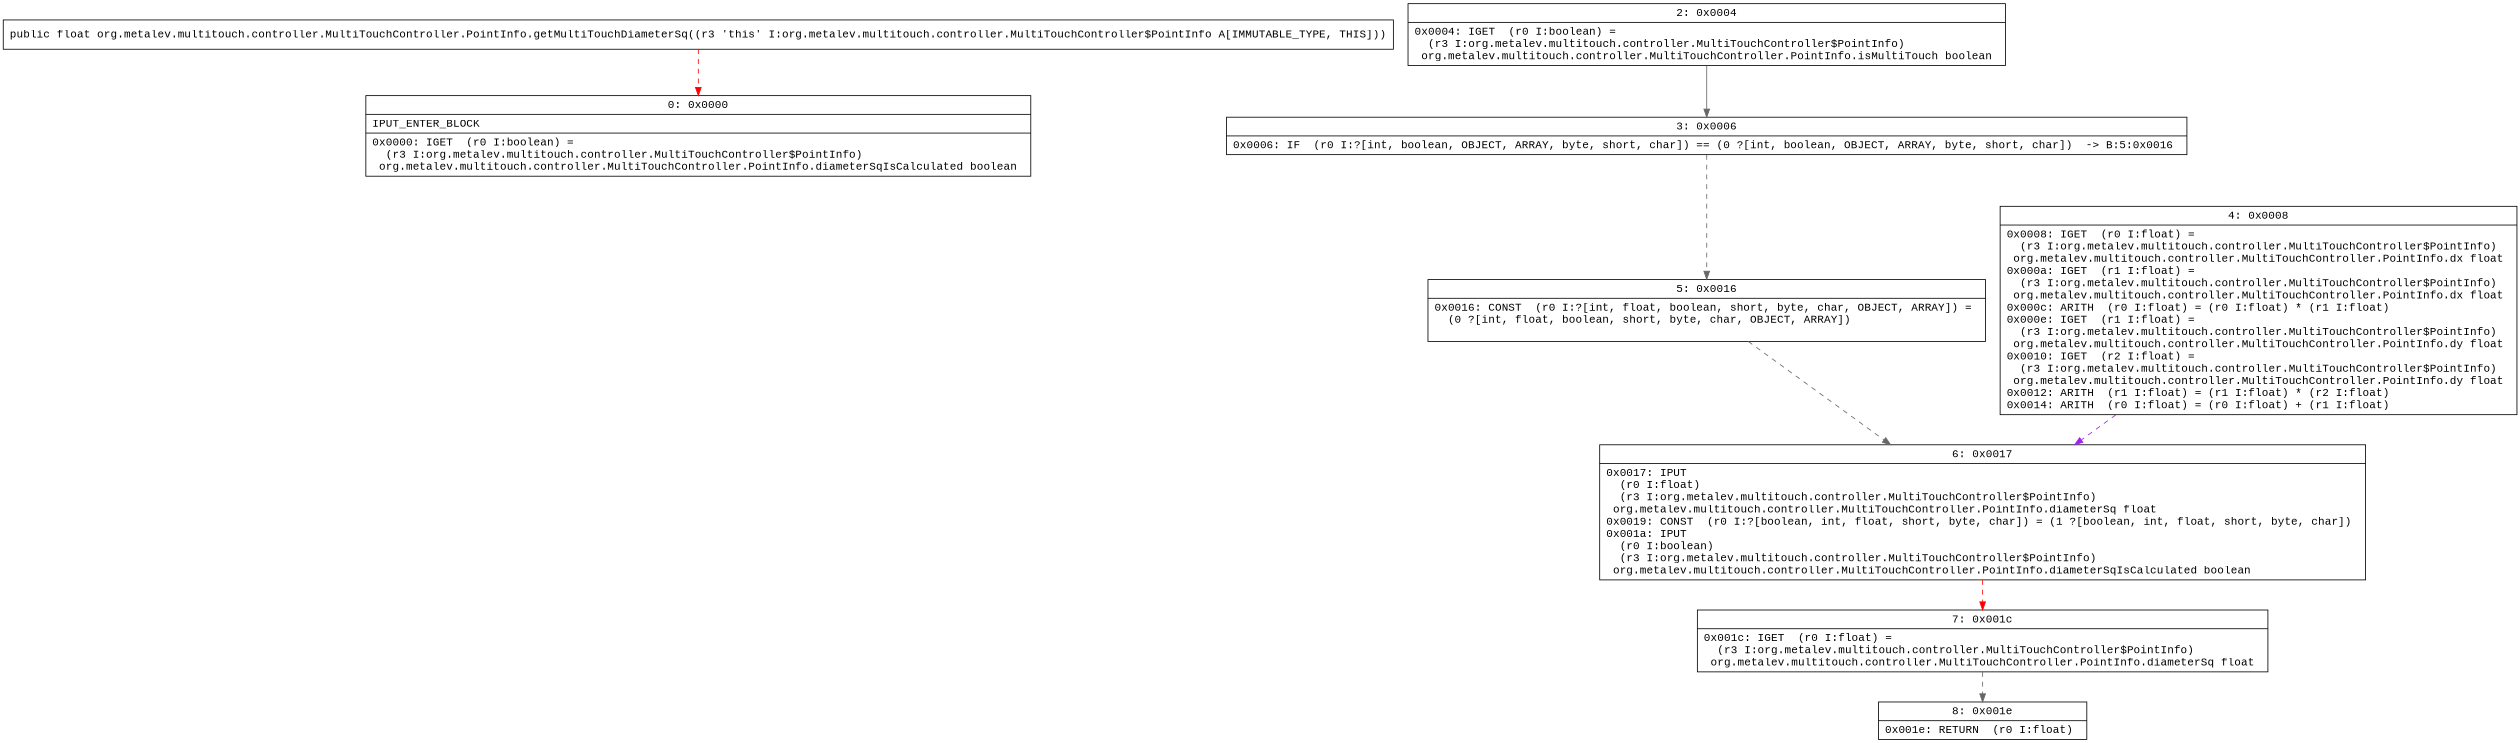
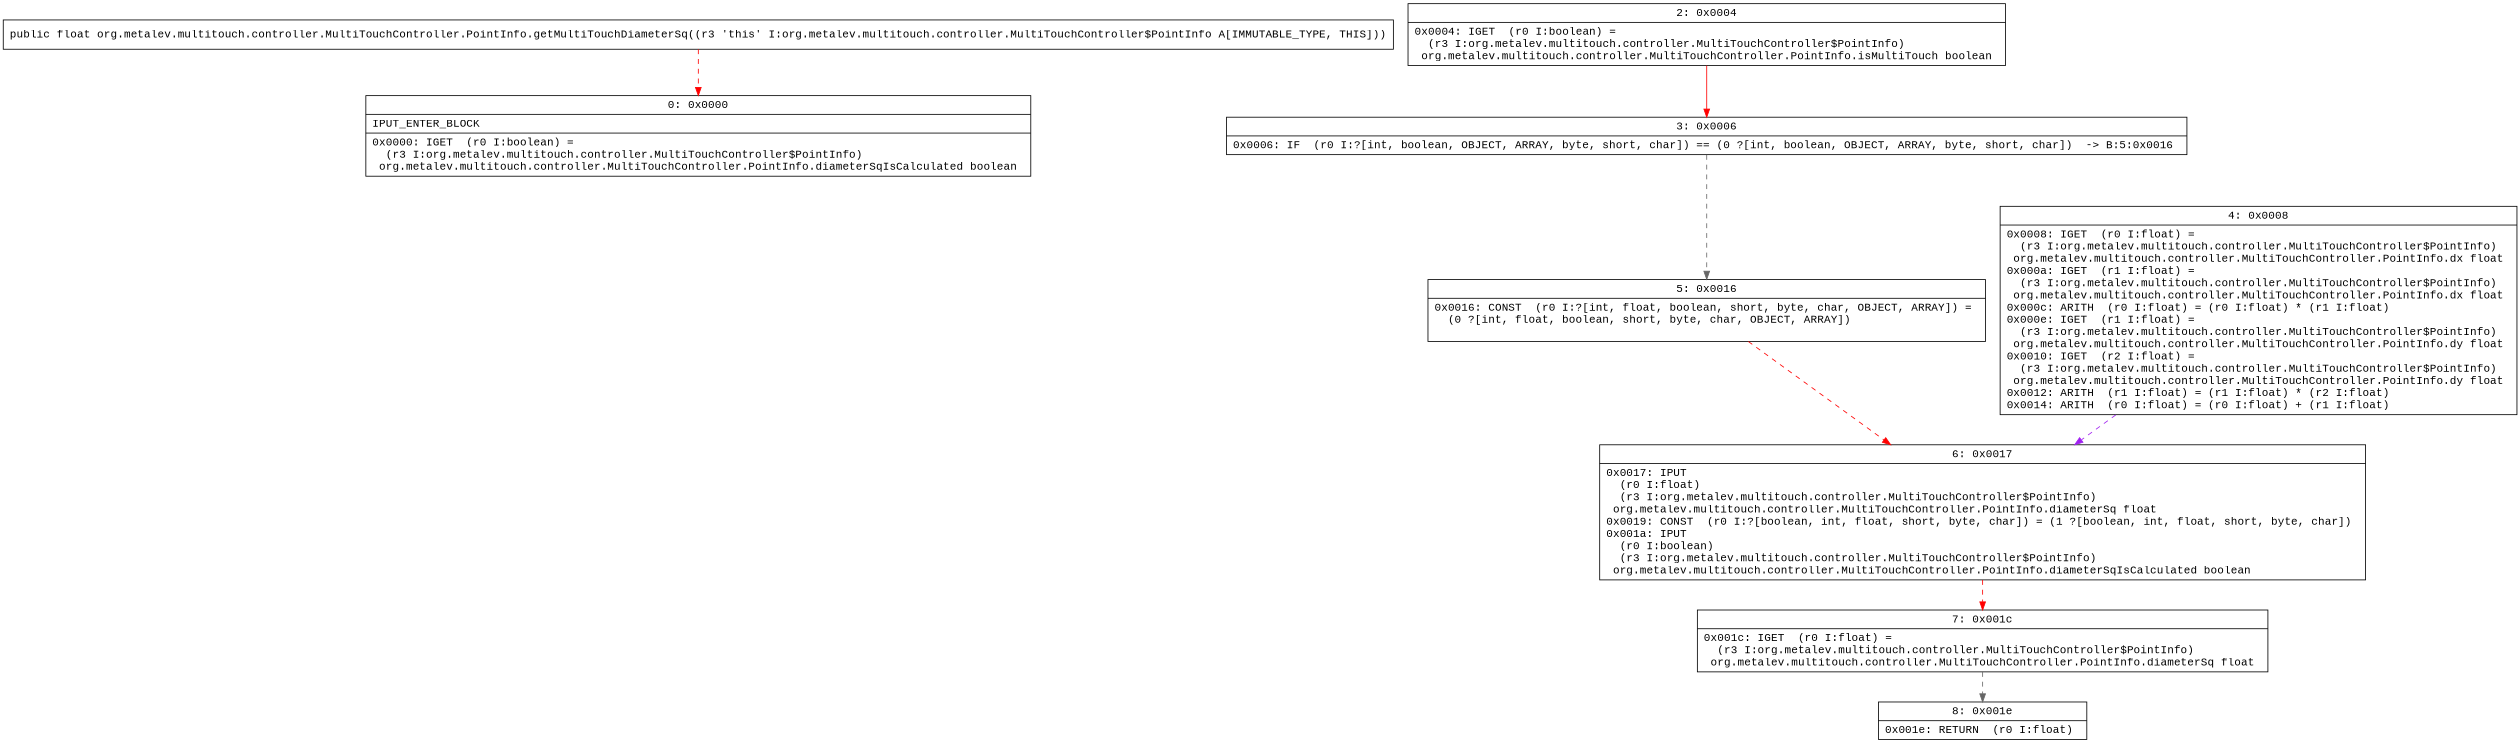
edge "2: 0x0004" -> "3: 0x0006": color gray40 -> red
edge "5: 0x0016" -> "6: 0x0017": color gray40 -> red
